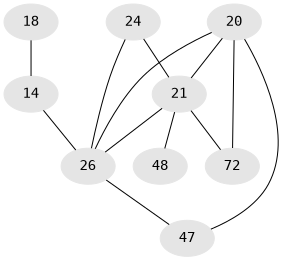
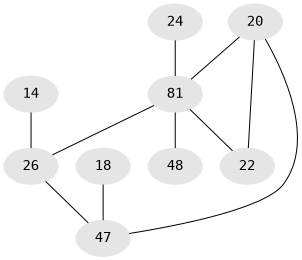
edge "18" -- "14": now "18" -- "47"
edge "20" -- "26": removed
edge "24" -- "26": removed
node "21": label "21" -> "81"
node "72": label "72" -> "22"
